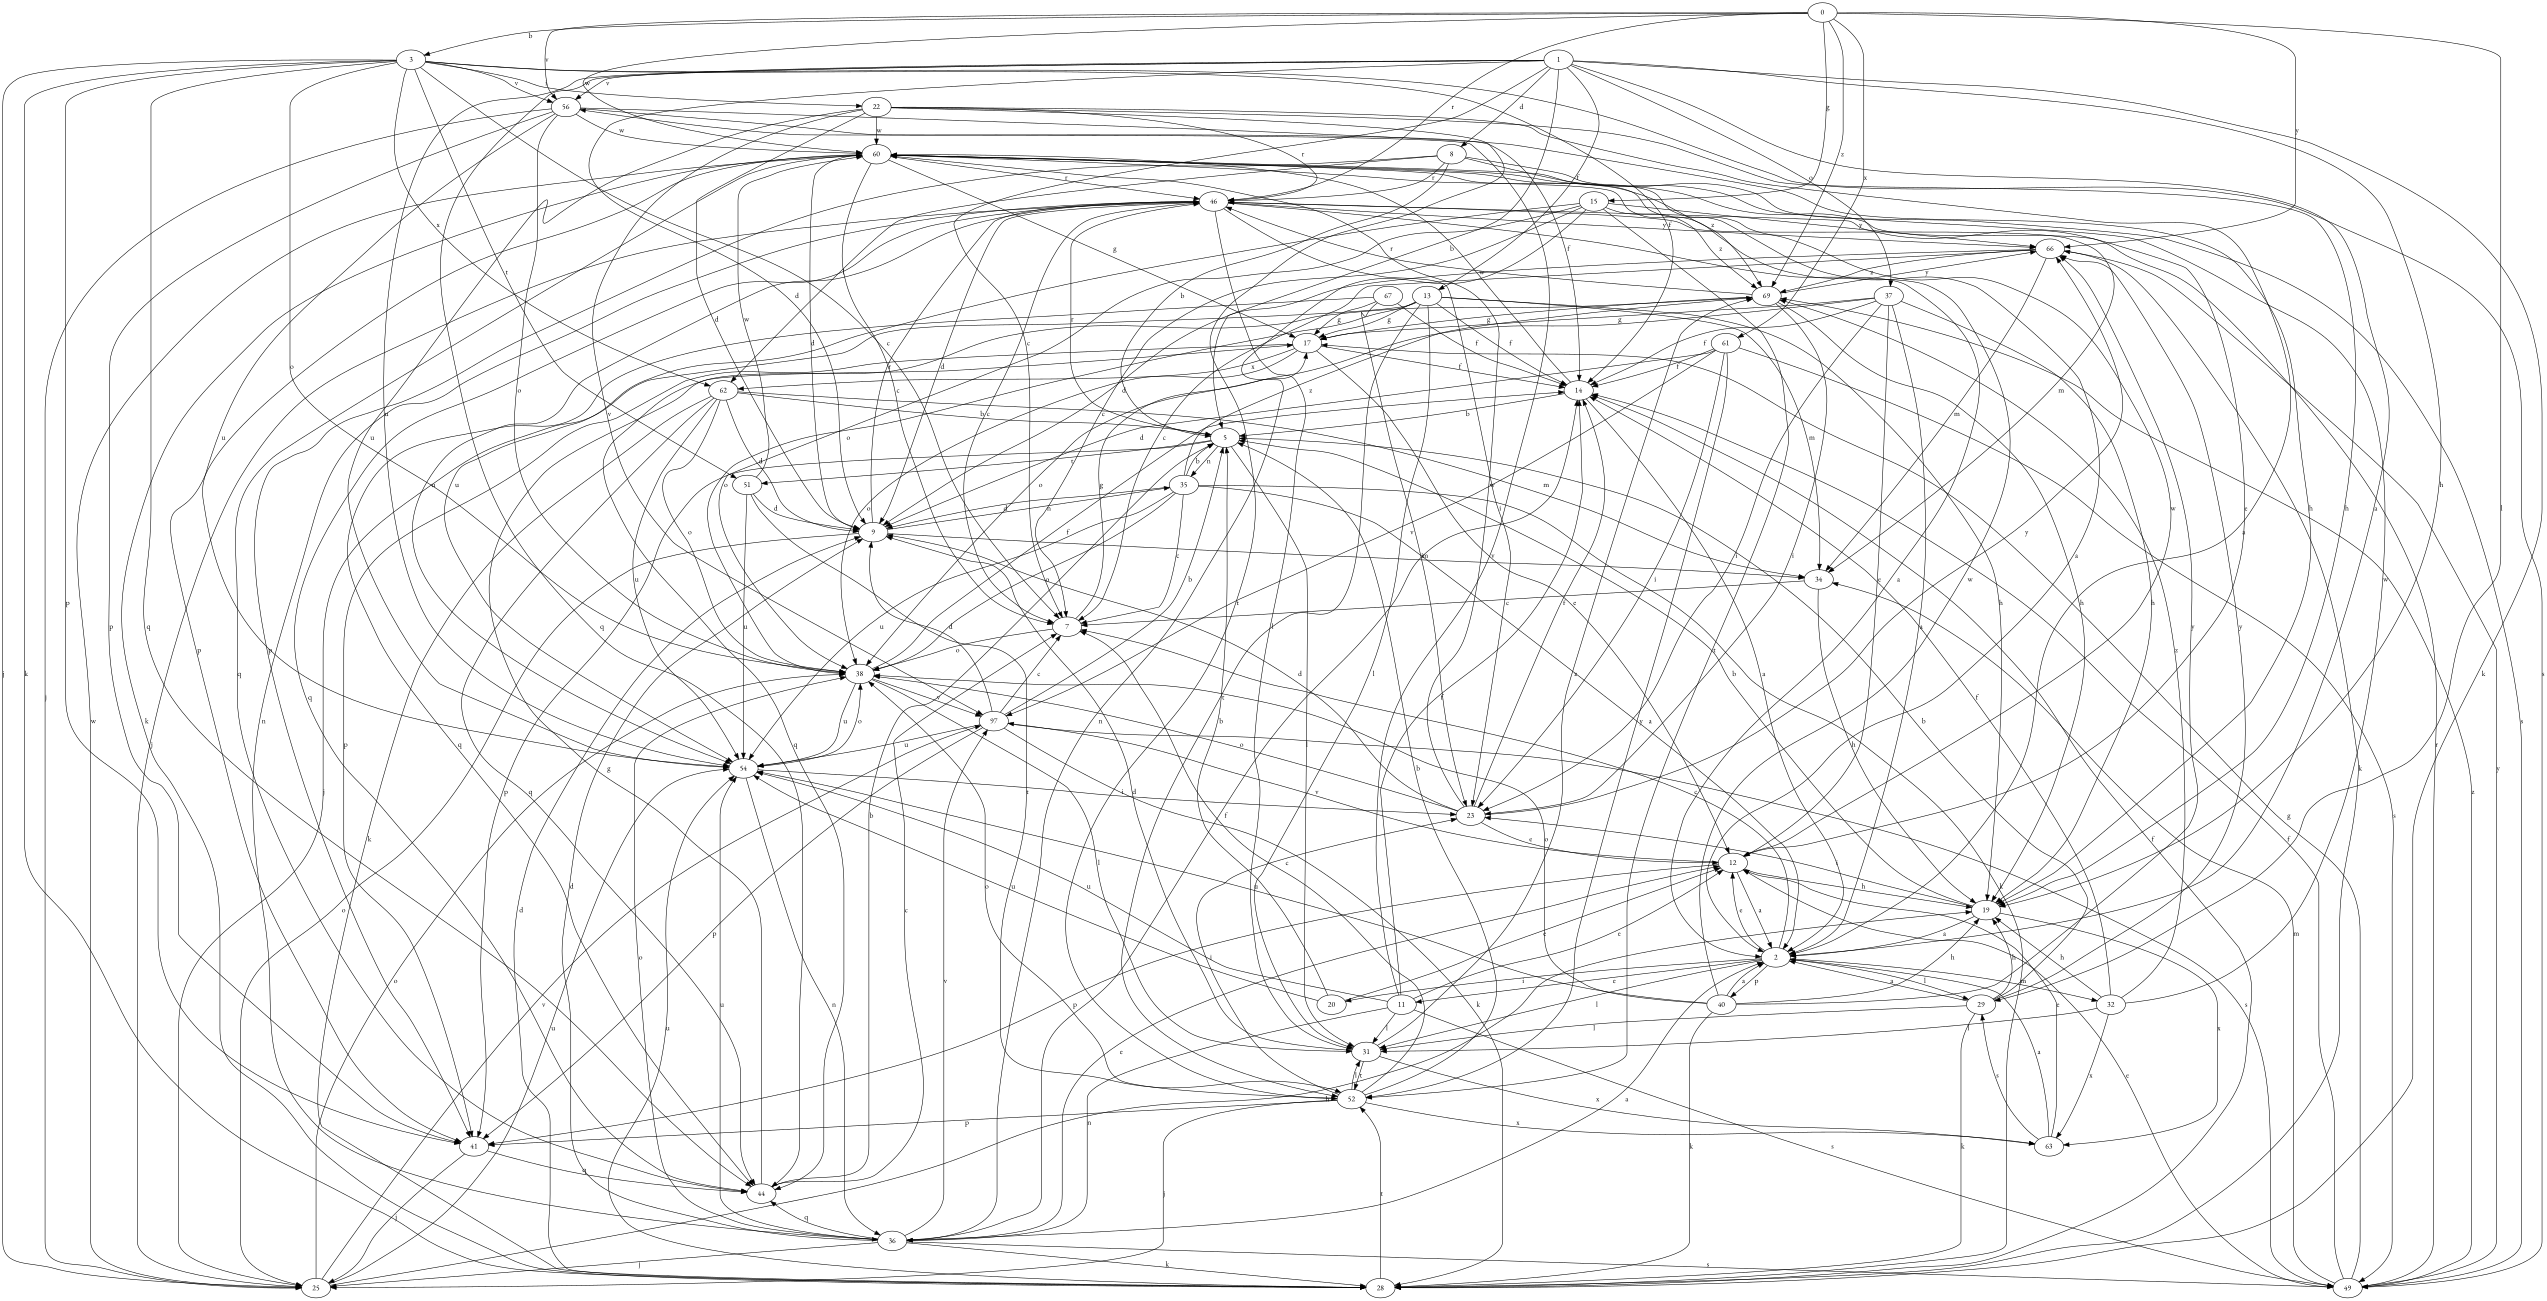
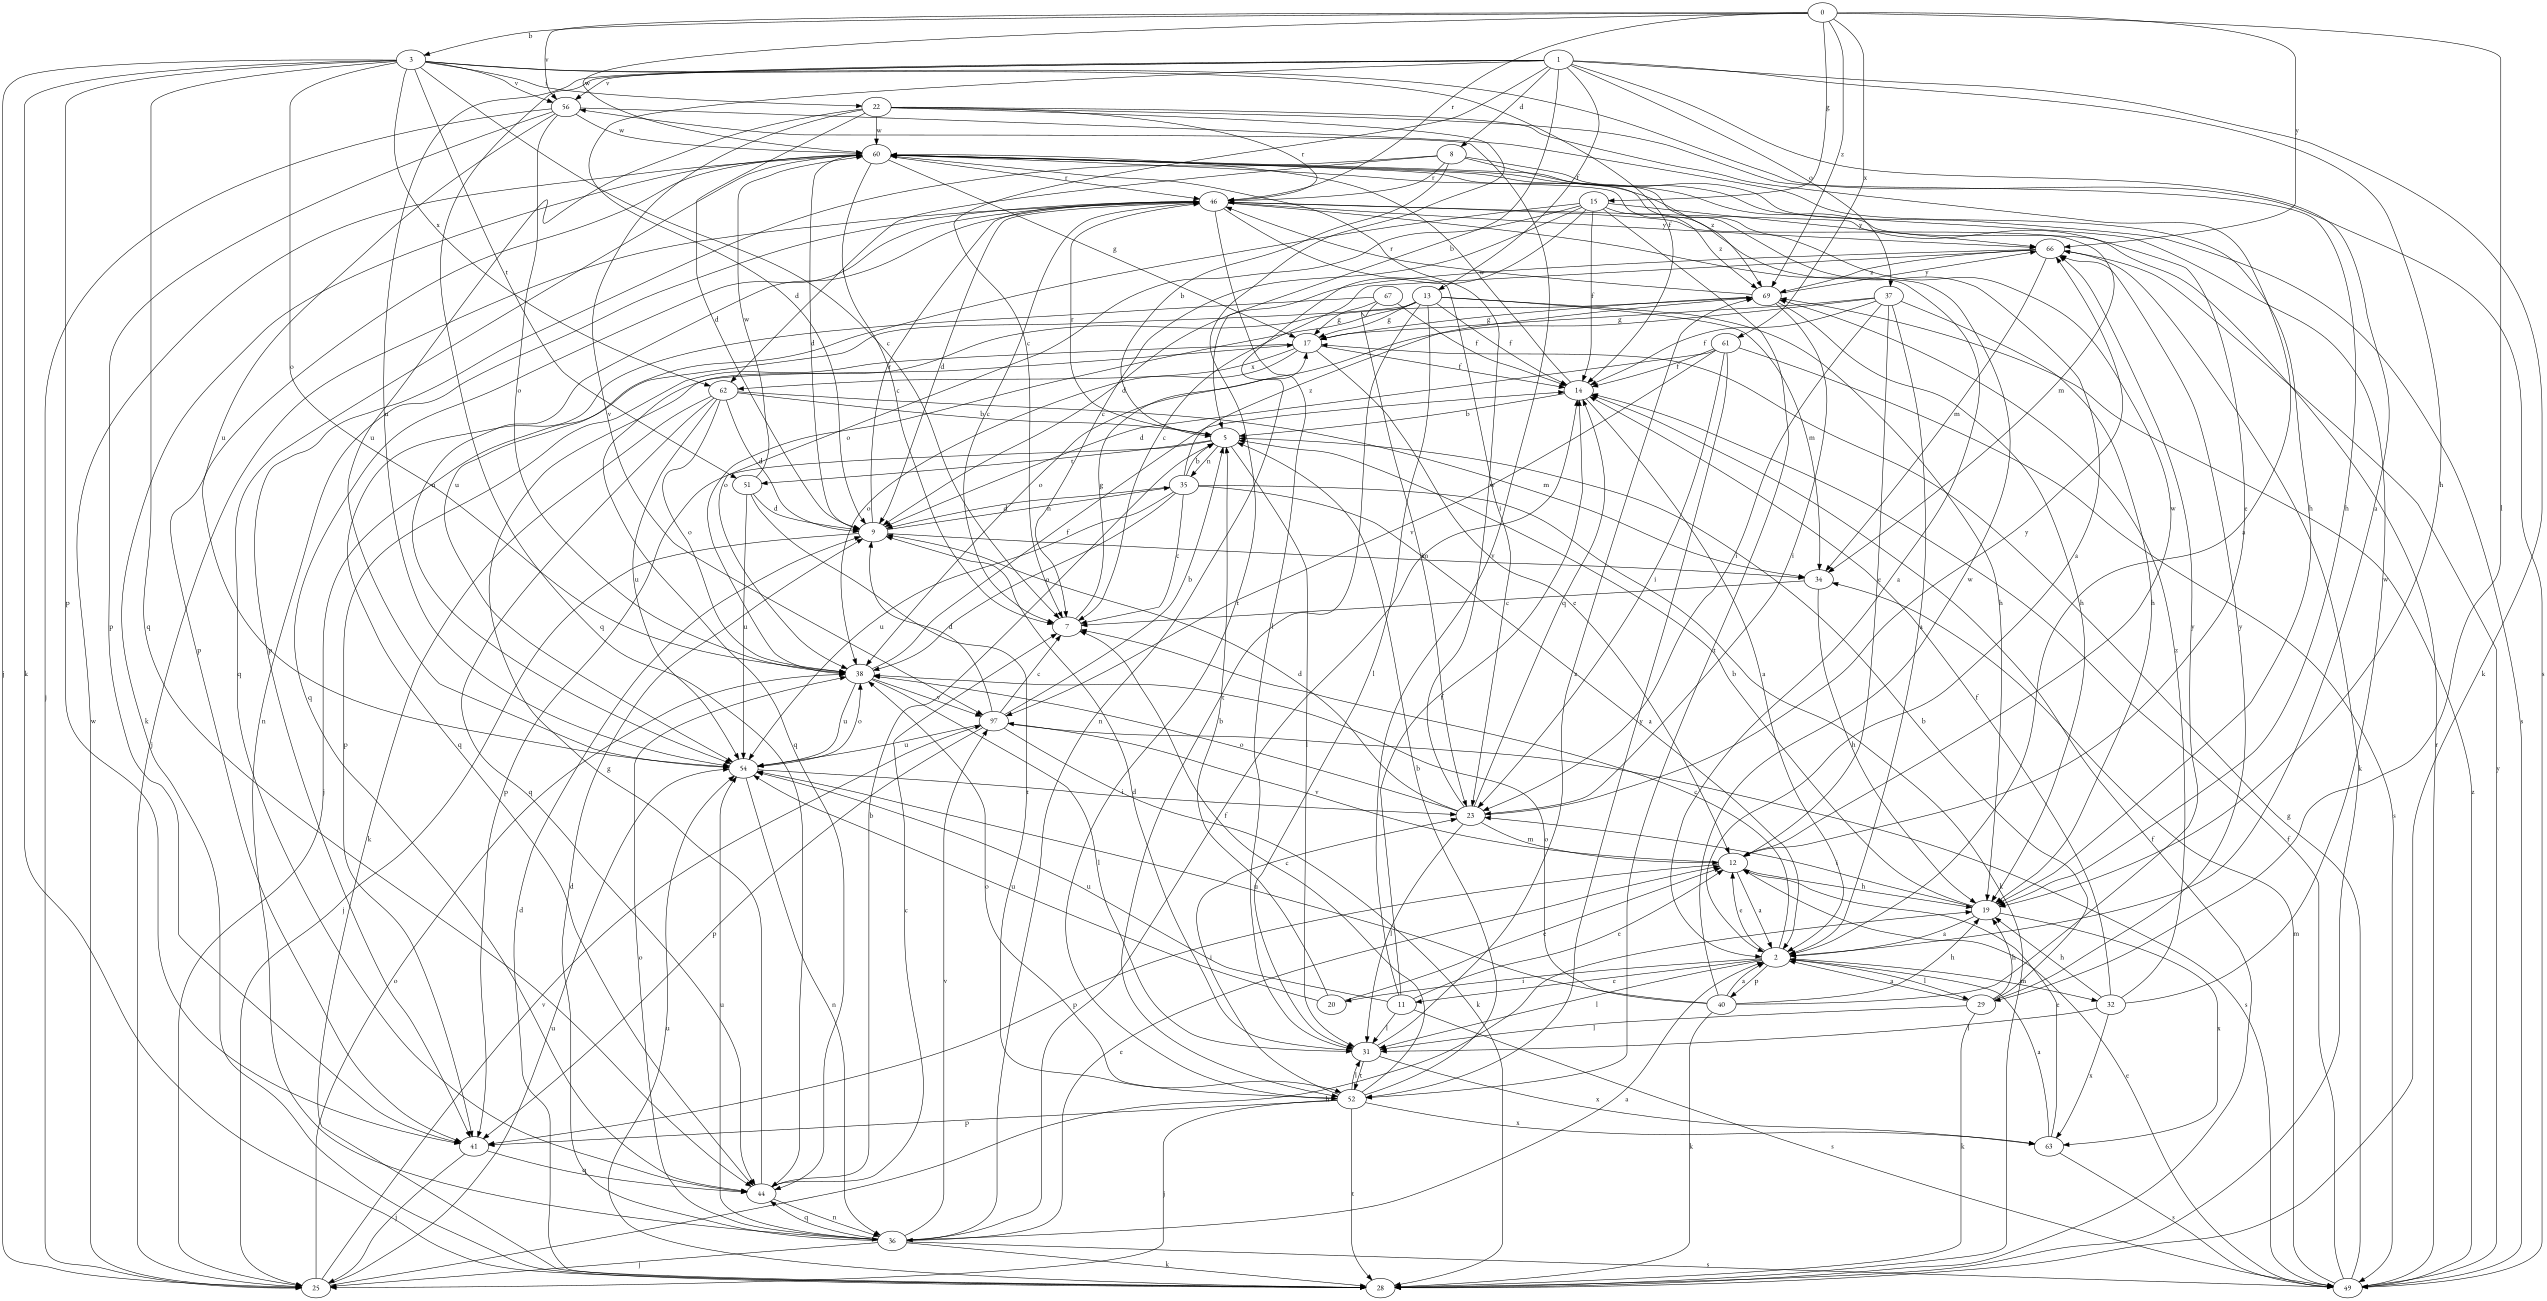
edge "56" -> "14": now "15" -> "14"
edge "23" -> "14": label "f" -> "q"
edge "7" -> "38": removed, label "o"
edge "23" -> "12": label "e" -> "m"
edge "9" -> "25": label "o" -> "j"
edge "23" -> "31": added, label "l"
edge "63" -> "29": now "63" -> "49"
edge "11" -> "36": now "44" -> "36"
edge "28" -> "52": reversed
